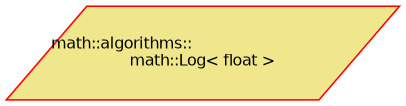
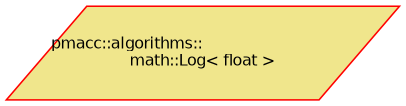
node "math::algorithms:: math::Log< float >": label "math::algorithms:: math::Log< float >" -> "pmacc::algorithms:: math::Log< float >"
